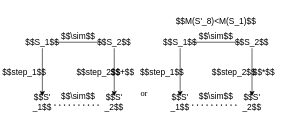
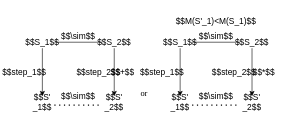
node "$$M(S'_8)<M(S_1)$$": label "$$M(S'_8)<M(S_1)$$" -> "$$M(S'_1)<M(S_1)$$"
